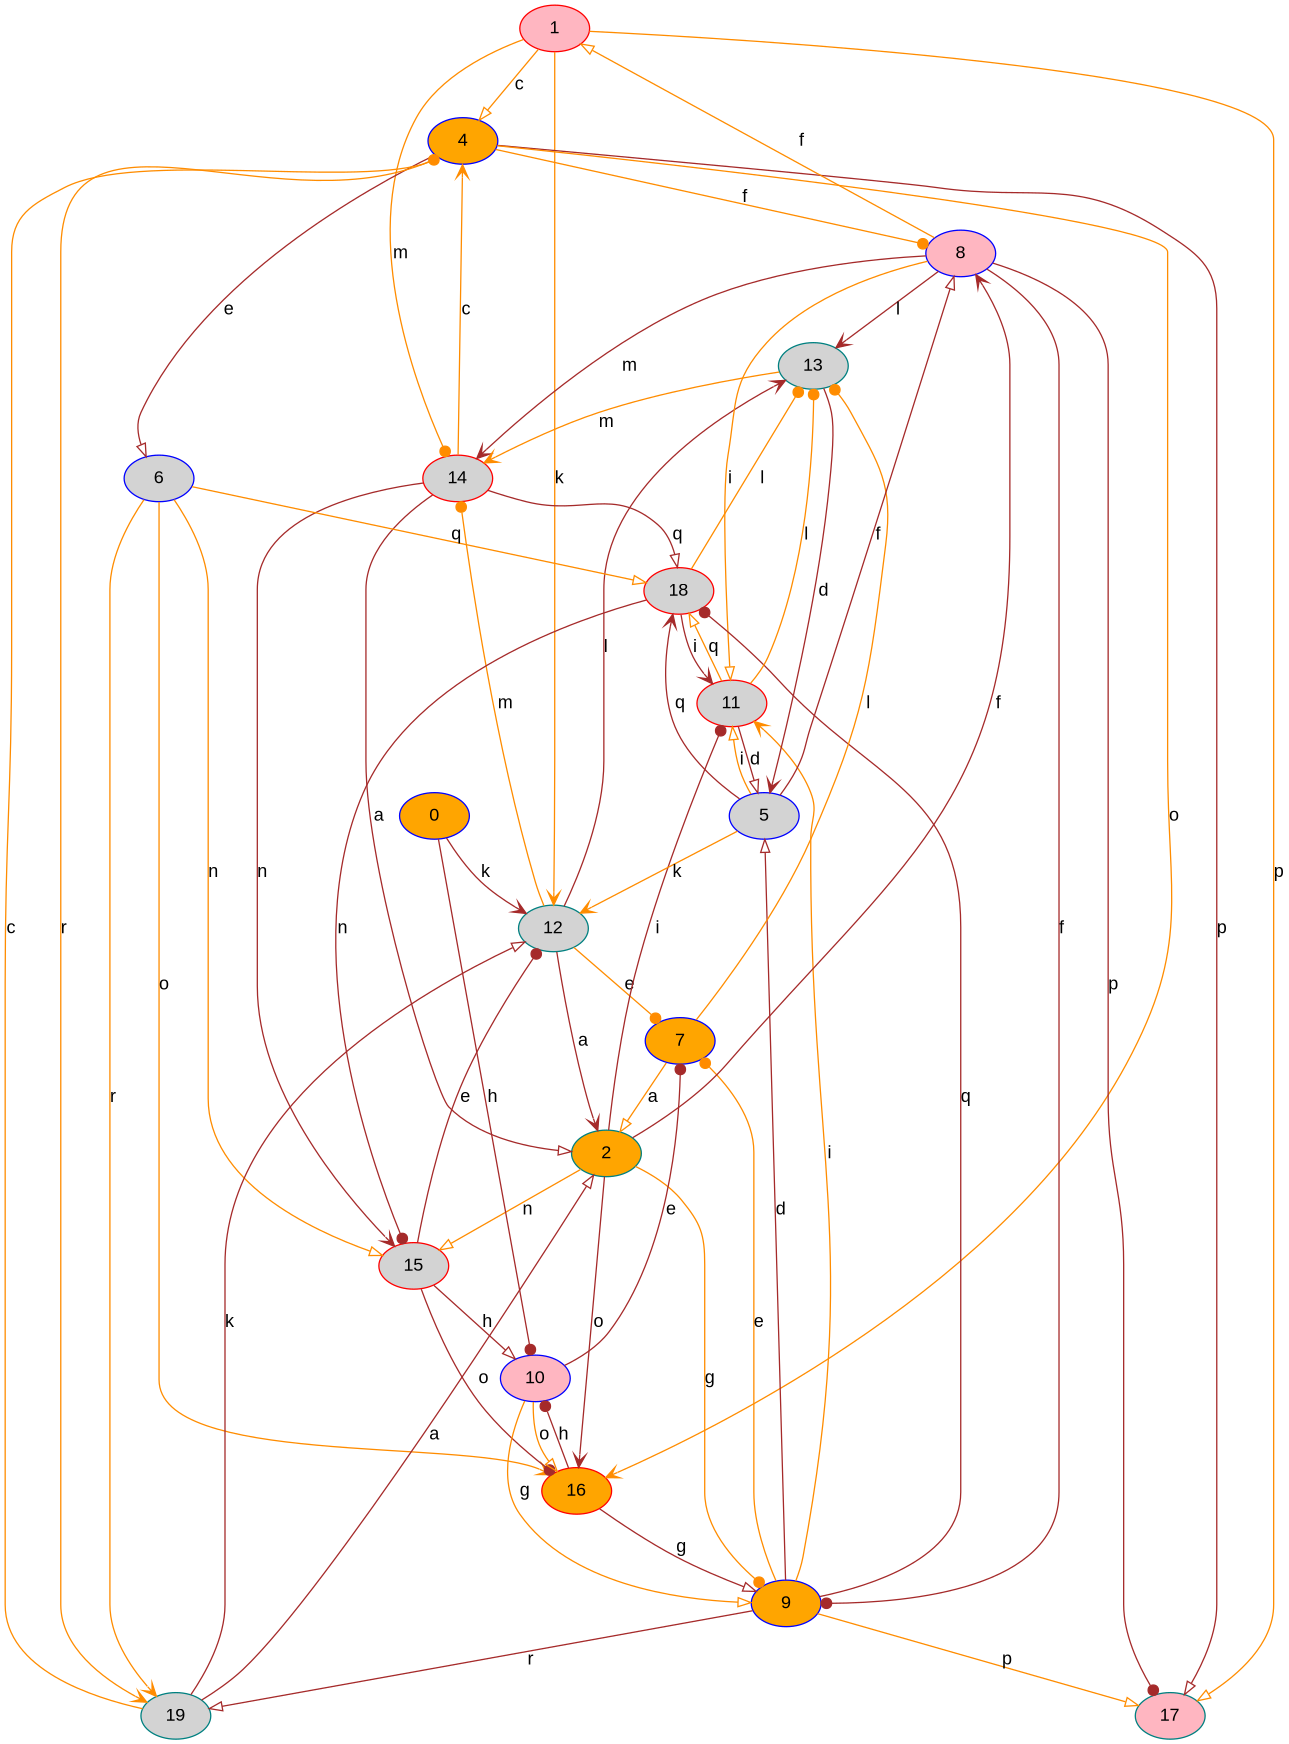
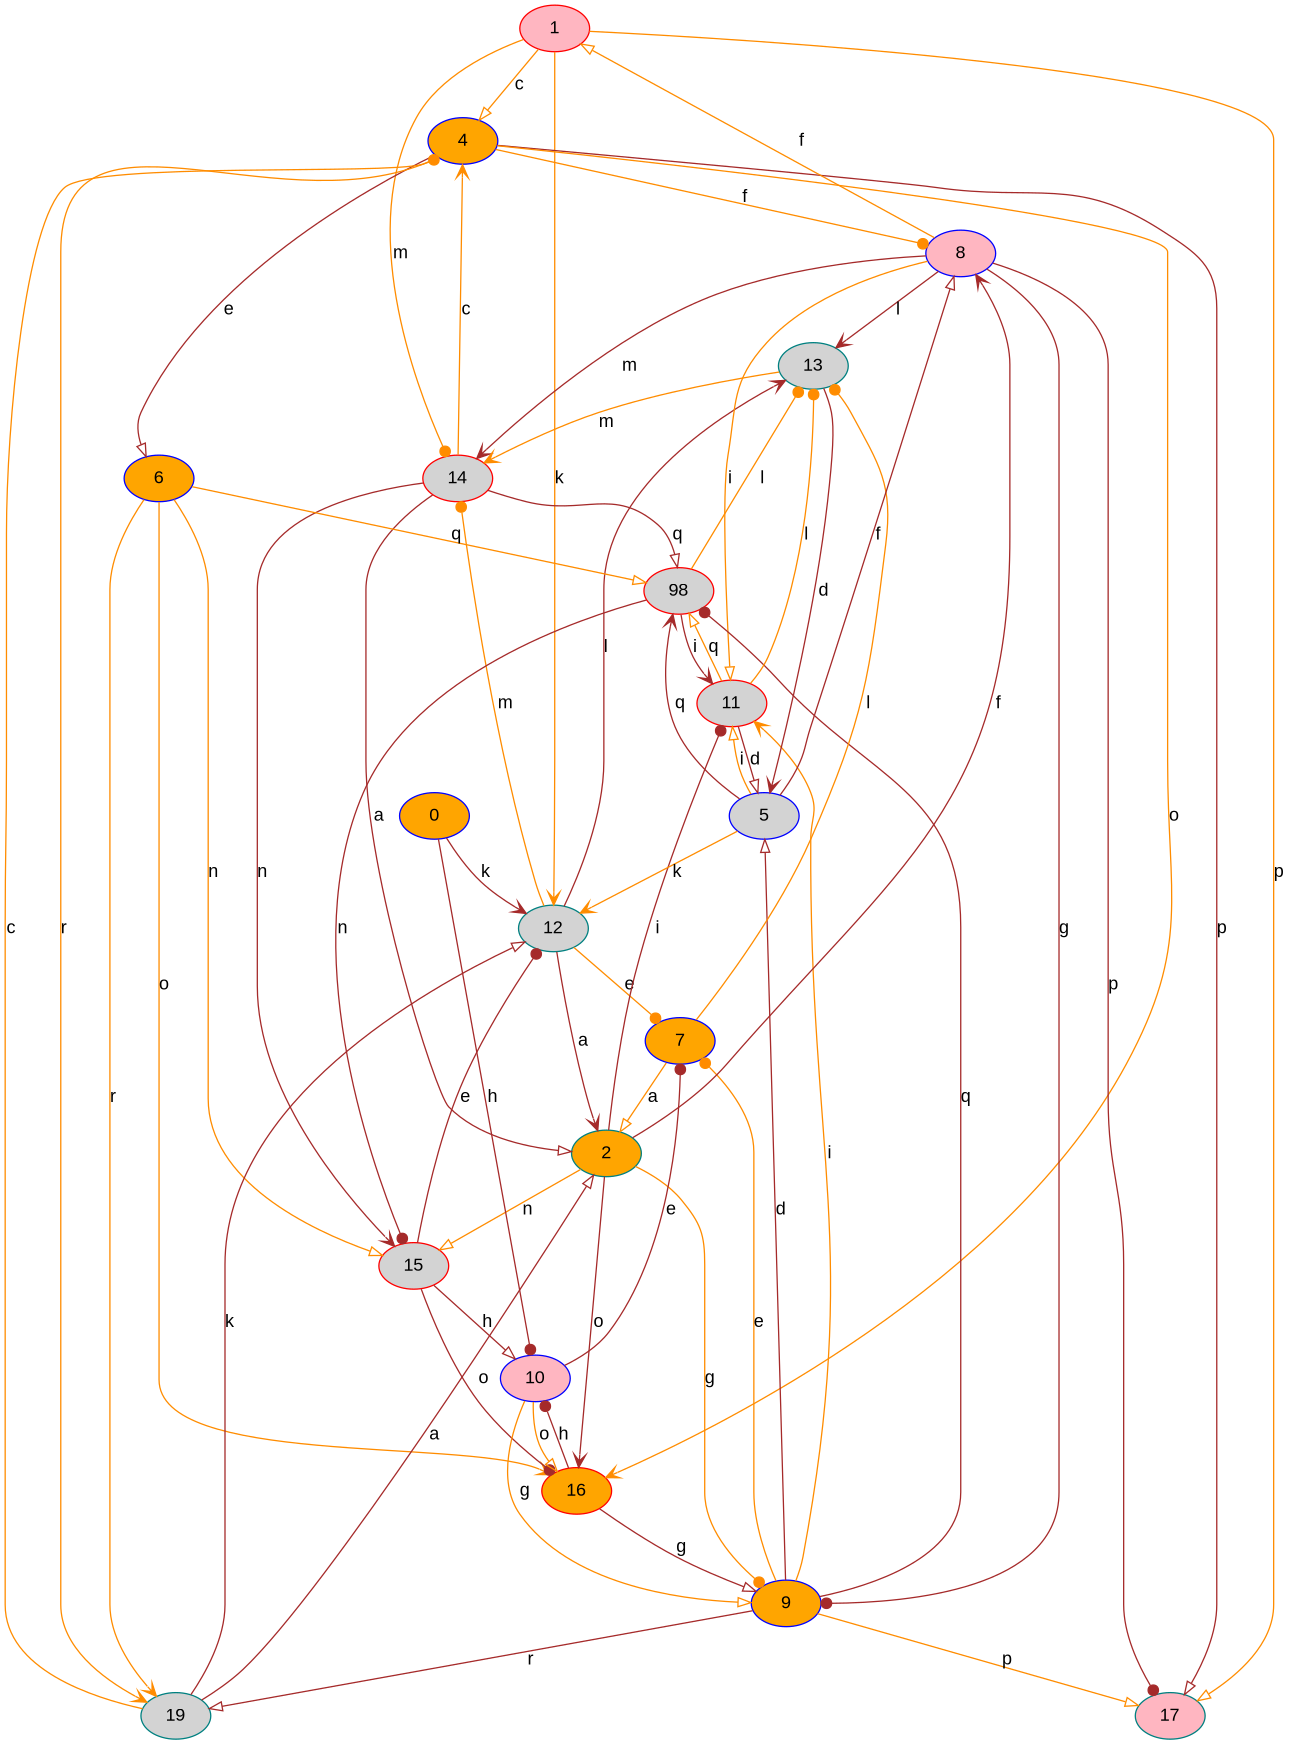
node "6": fillcolor lightgrey -> orange
node "18": label "18" -> "98"
edge "8" -> "9": label "f" -> "g"
